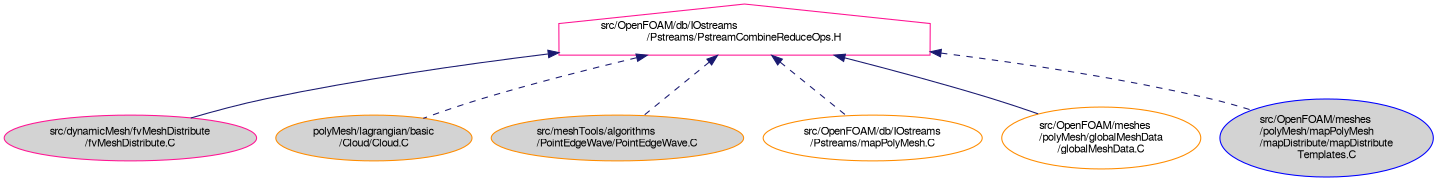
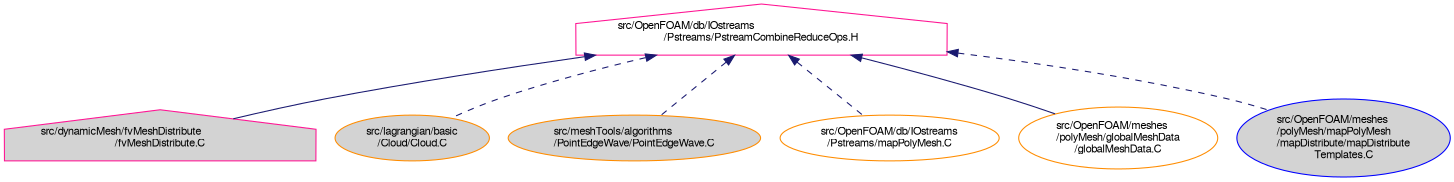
node "src/dynamicMesh/fvMeshDistribute /fvMeshDistribute.C": shape ellipse -> house
node "polyMesh/lagrangian/basic /Cloud/Cloud.C": label "polyMesh/lagrangian/basic /Cloud/Cloud.C" -> "src/lagrangian/basic /Cloud/Cloud.C"
